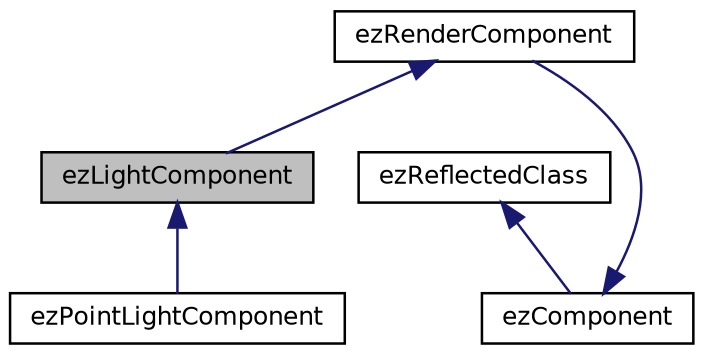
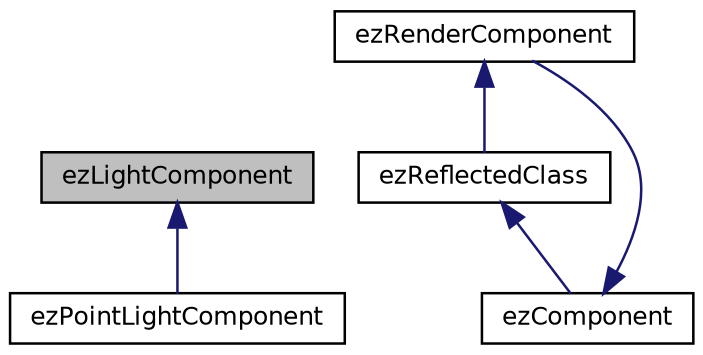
edge "ezLightComponent" -> "ezRenderComponent": now "ezReflectedClass" -> "ezRenderComponent"
